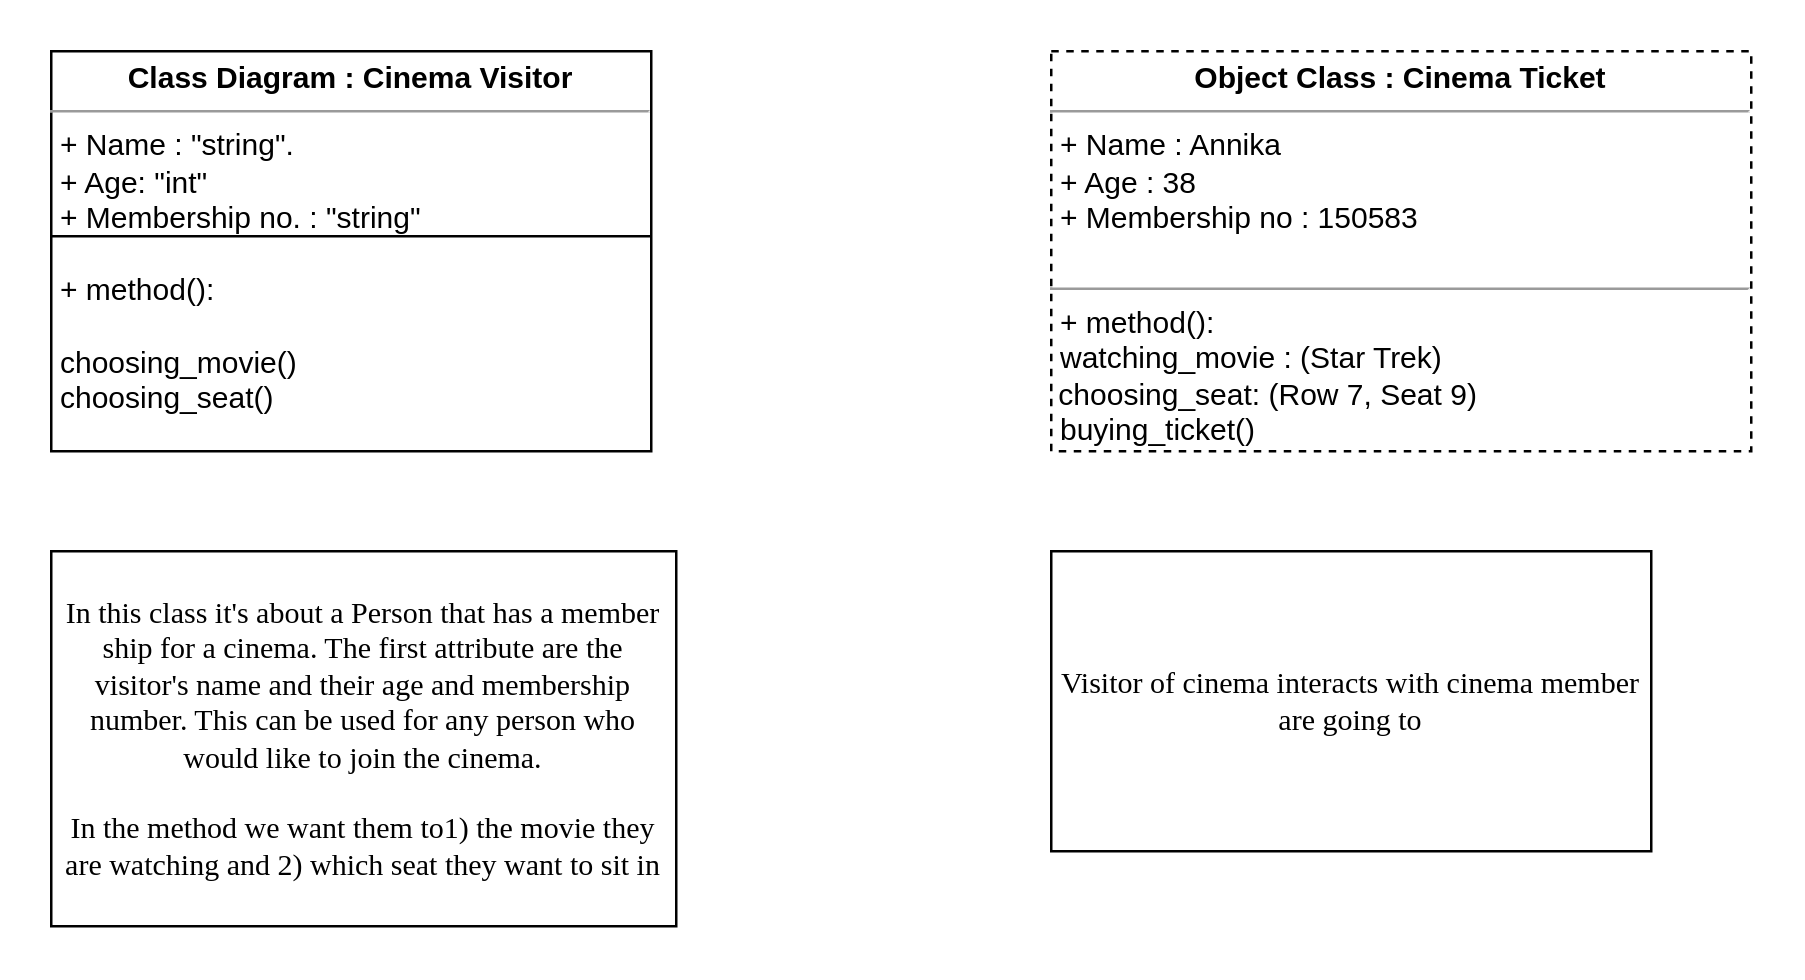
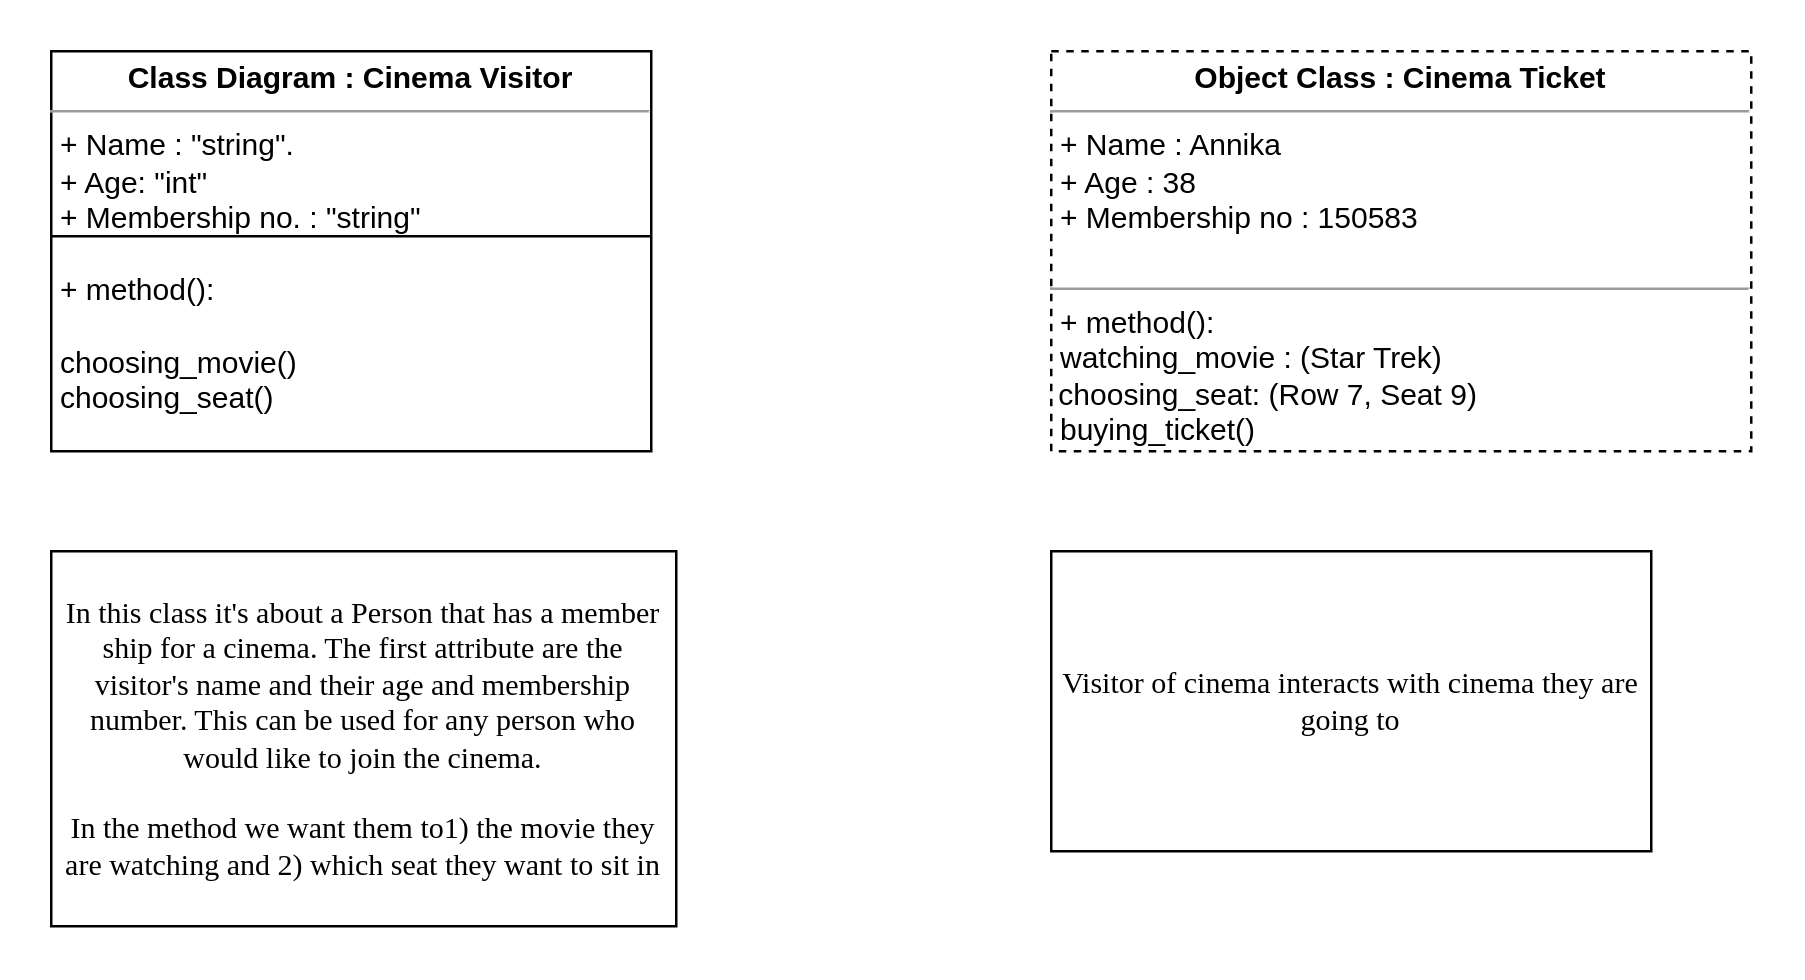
node "Visitor of cinema interacts with cinema member are going to": label "Visitor of cinema interacts with cinema member are going to" -> "Visitor of cinema interacts with cinema they are going to"
